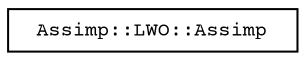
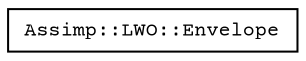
node "Assimp::LWO::Assimp": label "Assimp::LWO::Assimp" -> "Assimp::LWO::Envelope"
